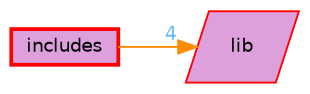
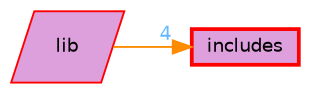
edge "includes" -> "lib": reversed
